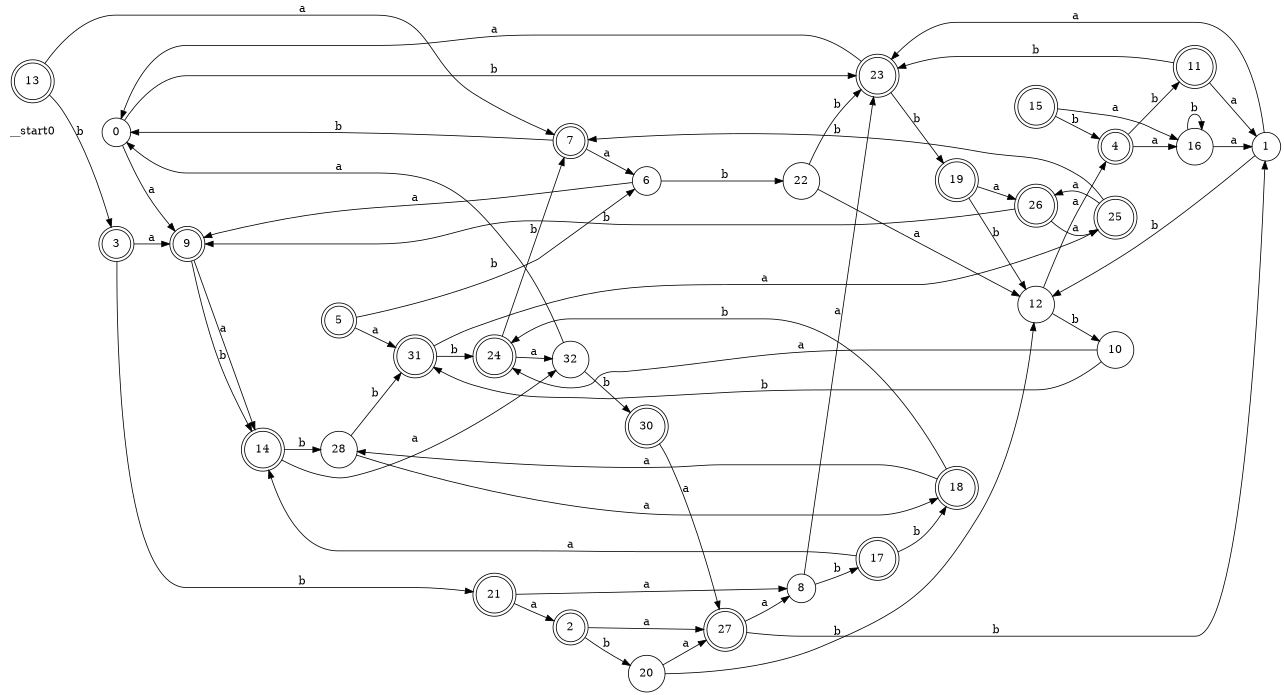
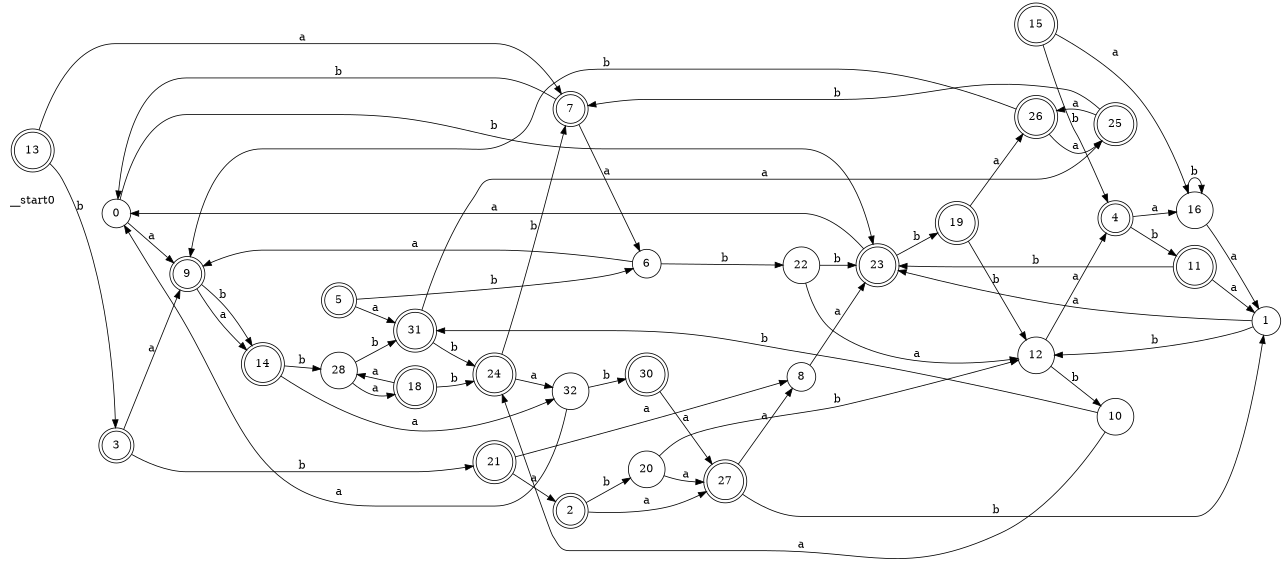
node "17": removed
